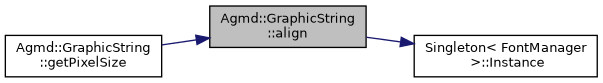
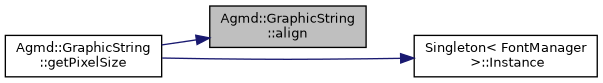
edge "Agmd::GraphicString ::align" -> "Singleton< FontManager >::Instance": now "Agmd::GraphicString ::getPixelSize" -> "Singleton< FontManager >::Instance"
